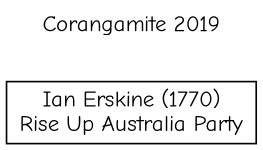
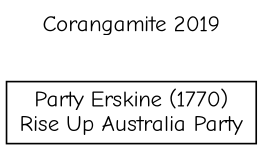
node "Ian Erskine (1770) Rise Up Australia Party": label "Ian Erskine (1770) Rise Up Australia Party" -> "Party Erskine (1770) Rise Up Australia Party"
